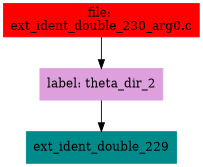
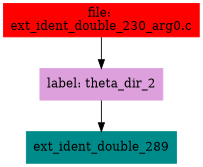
node "ext_ident_double_229": label "ext_ident_double_229" -> "ext_ident_double_289"
